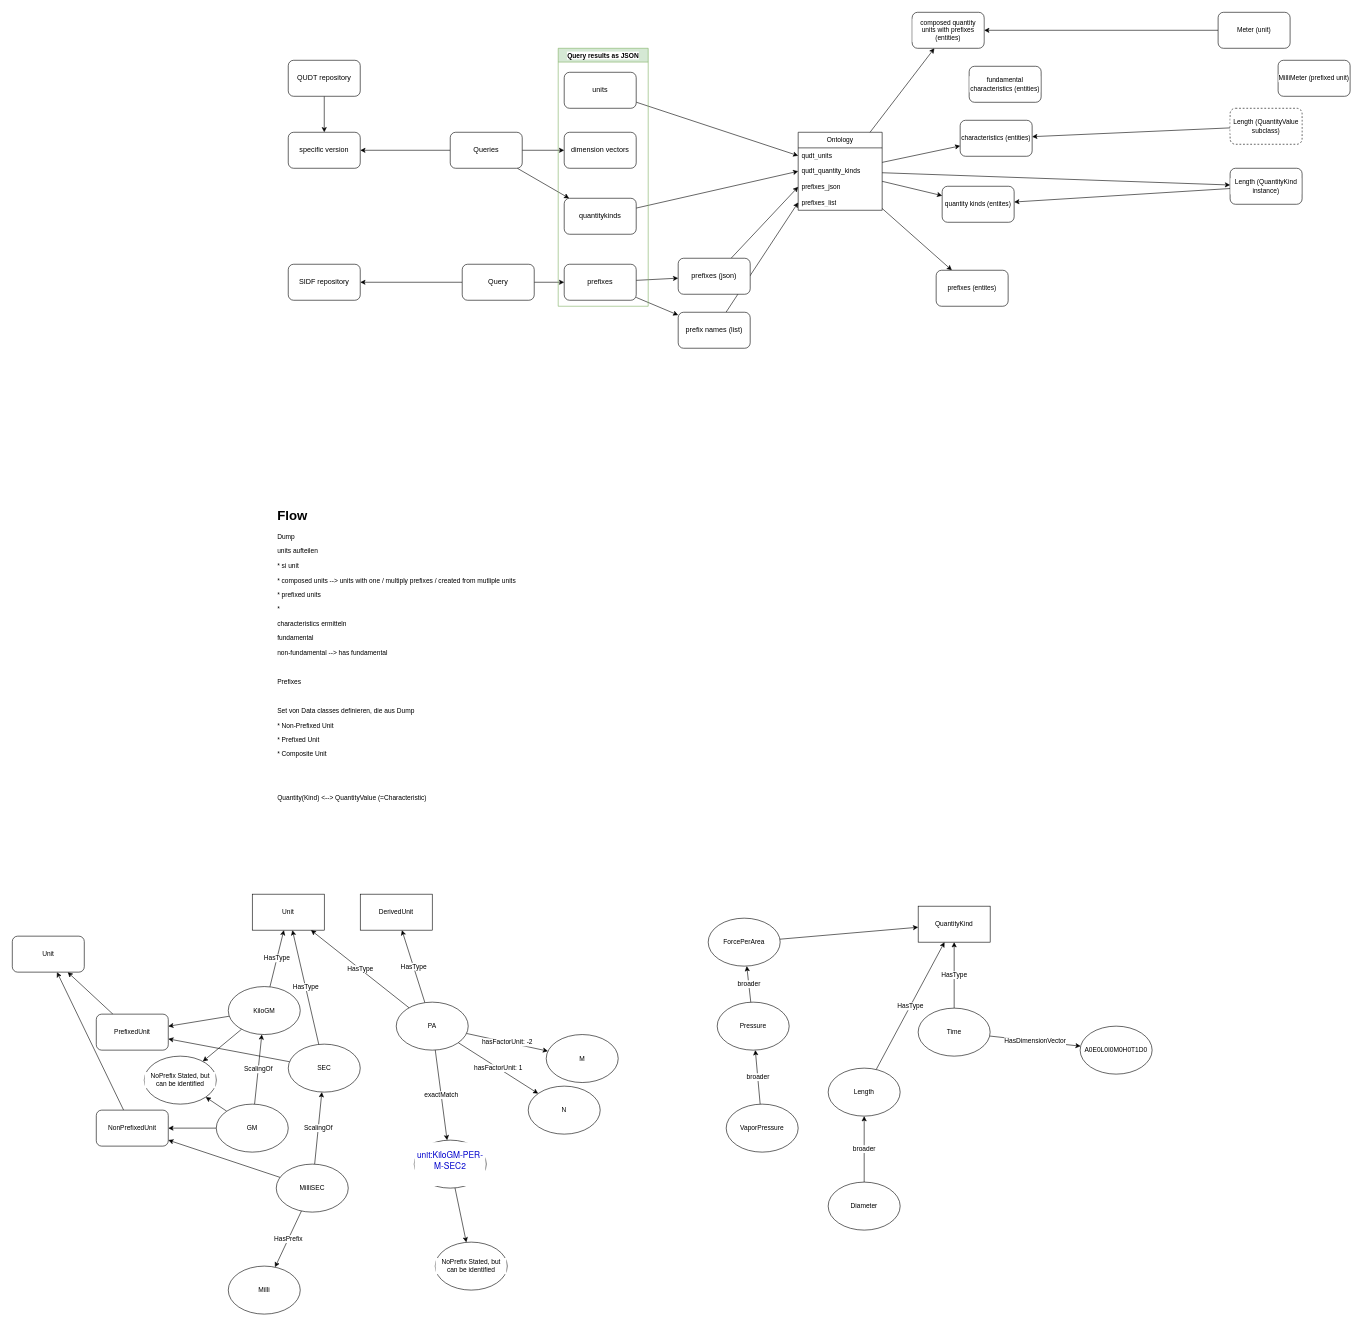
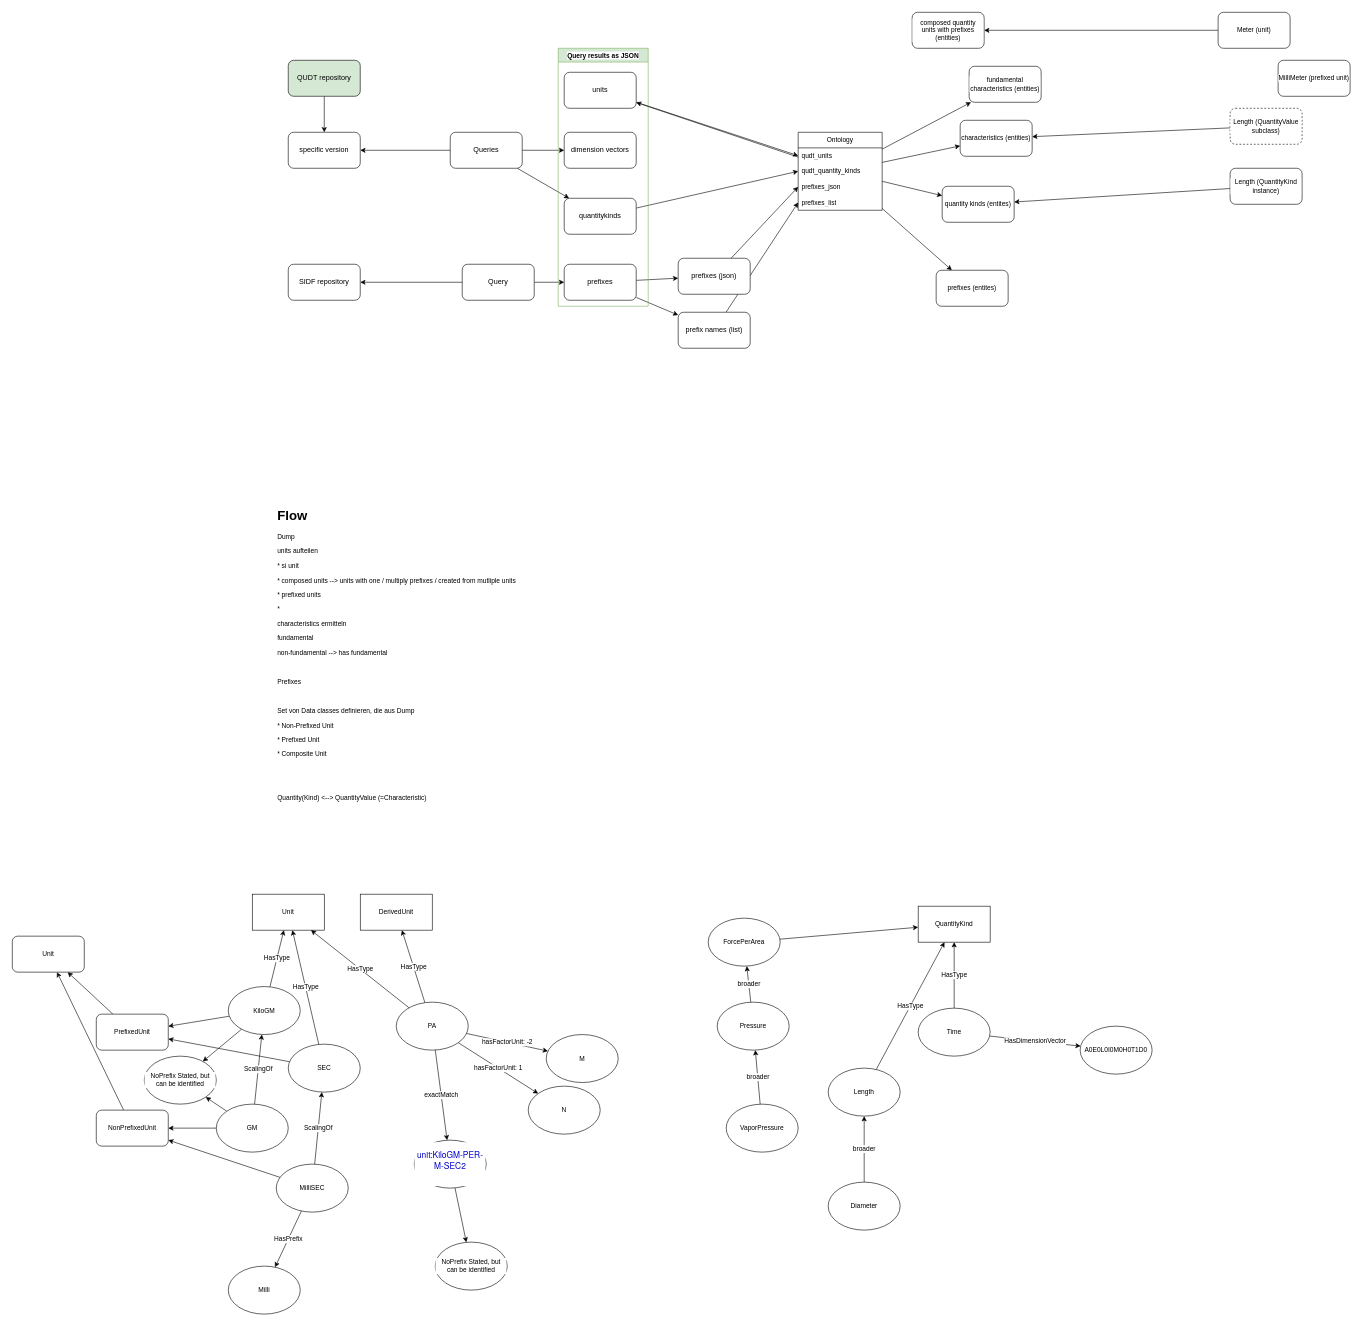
node "QUDT repository": fillcolor #ffffff -> #d5e8d4
edge "Ontology" -> "composed quantity units with prefixes (entities)": now "Ontology" -> "units"
edge "Ontology" -> "Length (QuantityKind instance)": now "Ontology" -> "fundamental characteristics (entities)"
